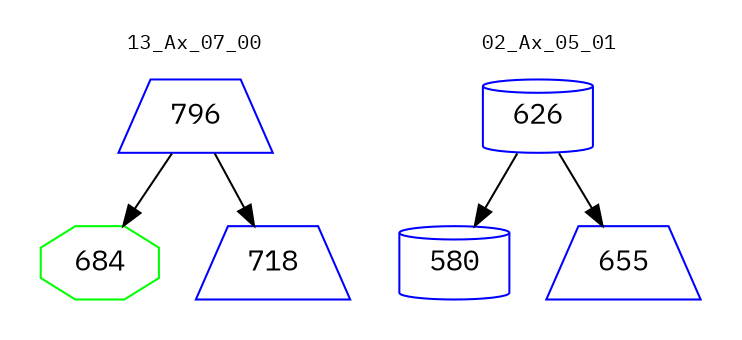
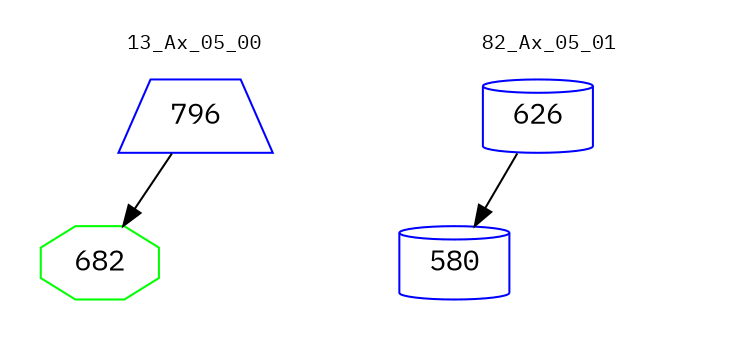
cluster "13_Ax_07_00": label "13_Ax_07_00" -> "13_Ax_05_00"
cluster "02_Ax_05_01": label "02_Ax_05_01" -> "82_Ax_05_01"
node "684": label "684" -> "682"
node "718": removed
node "655": removed
